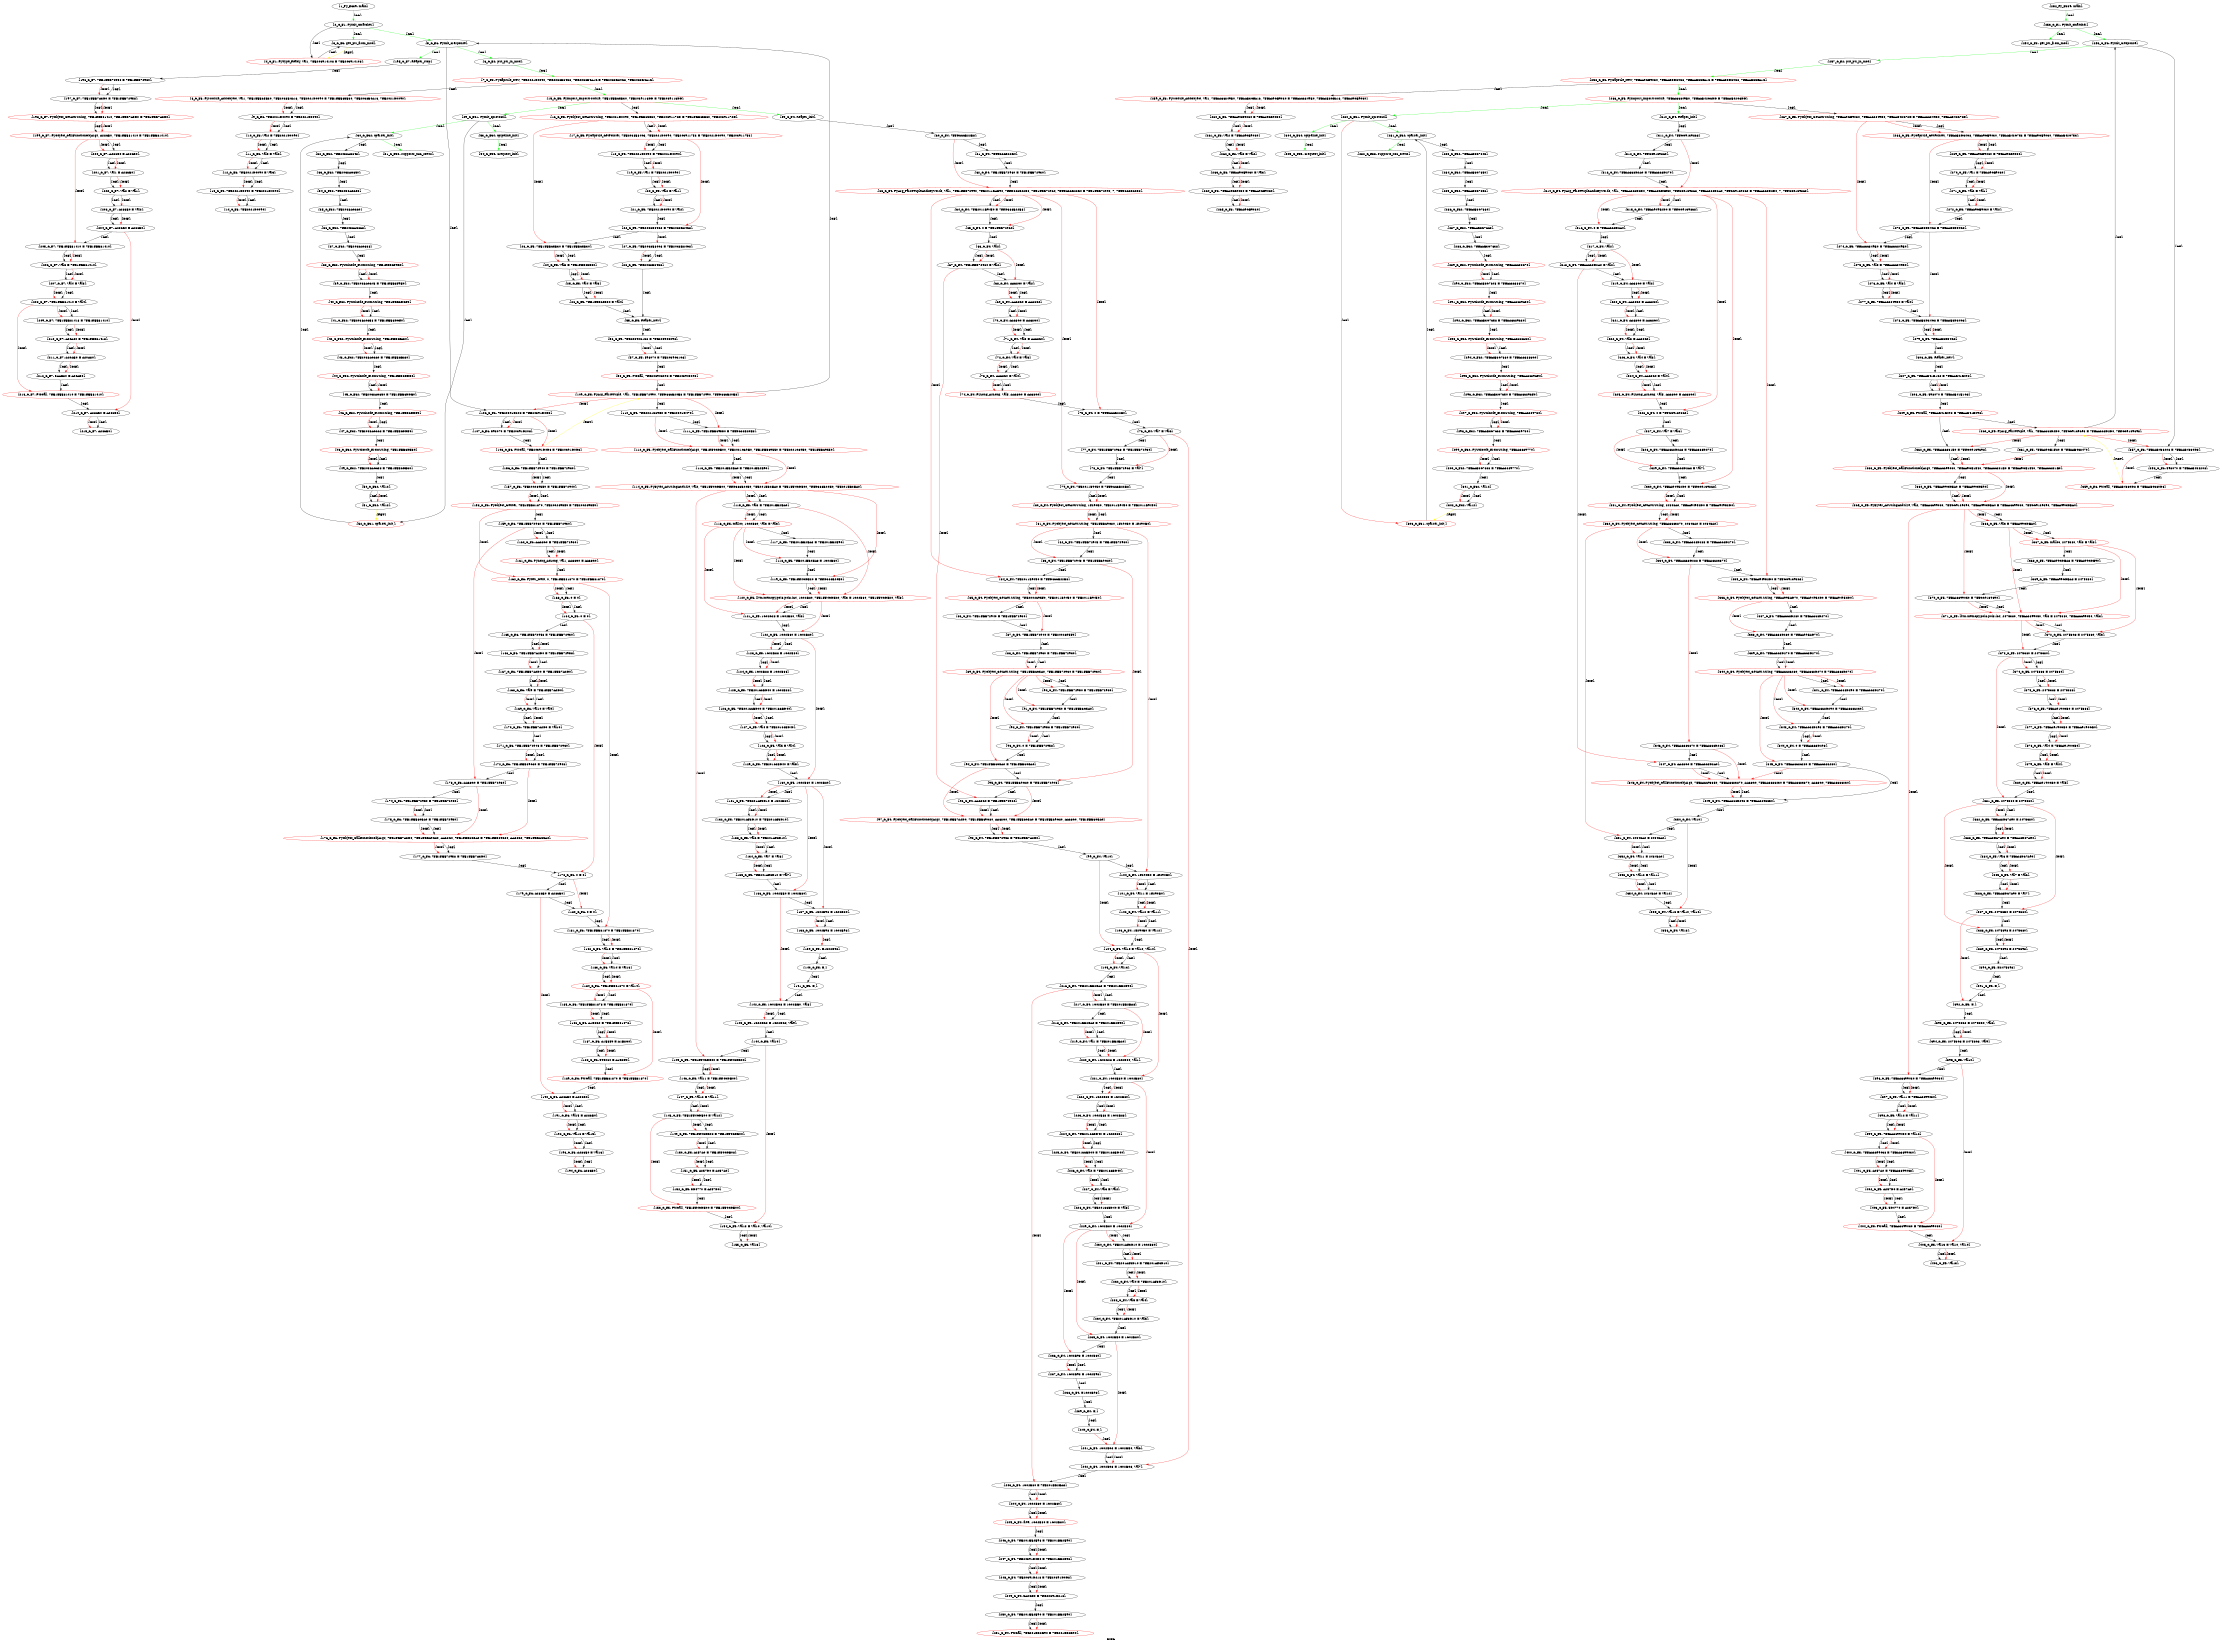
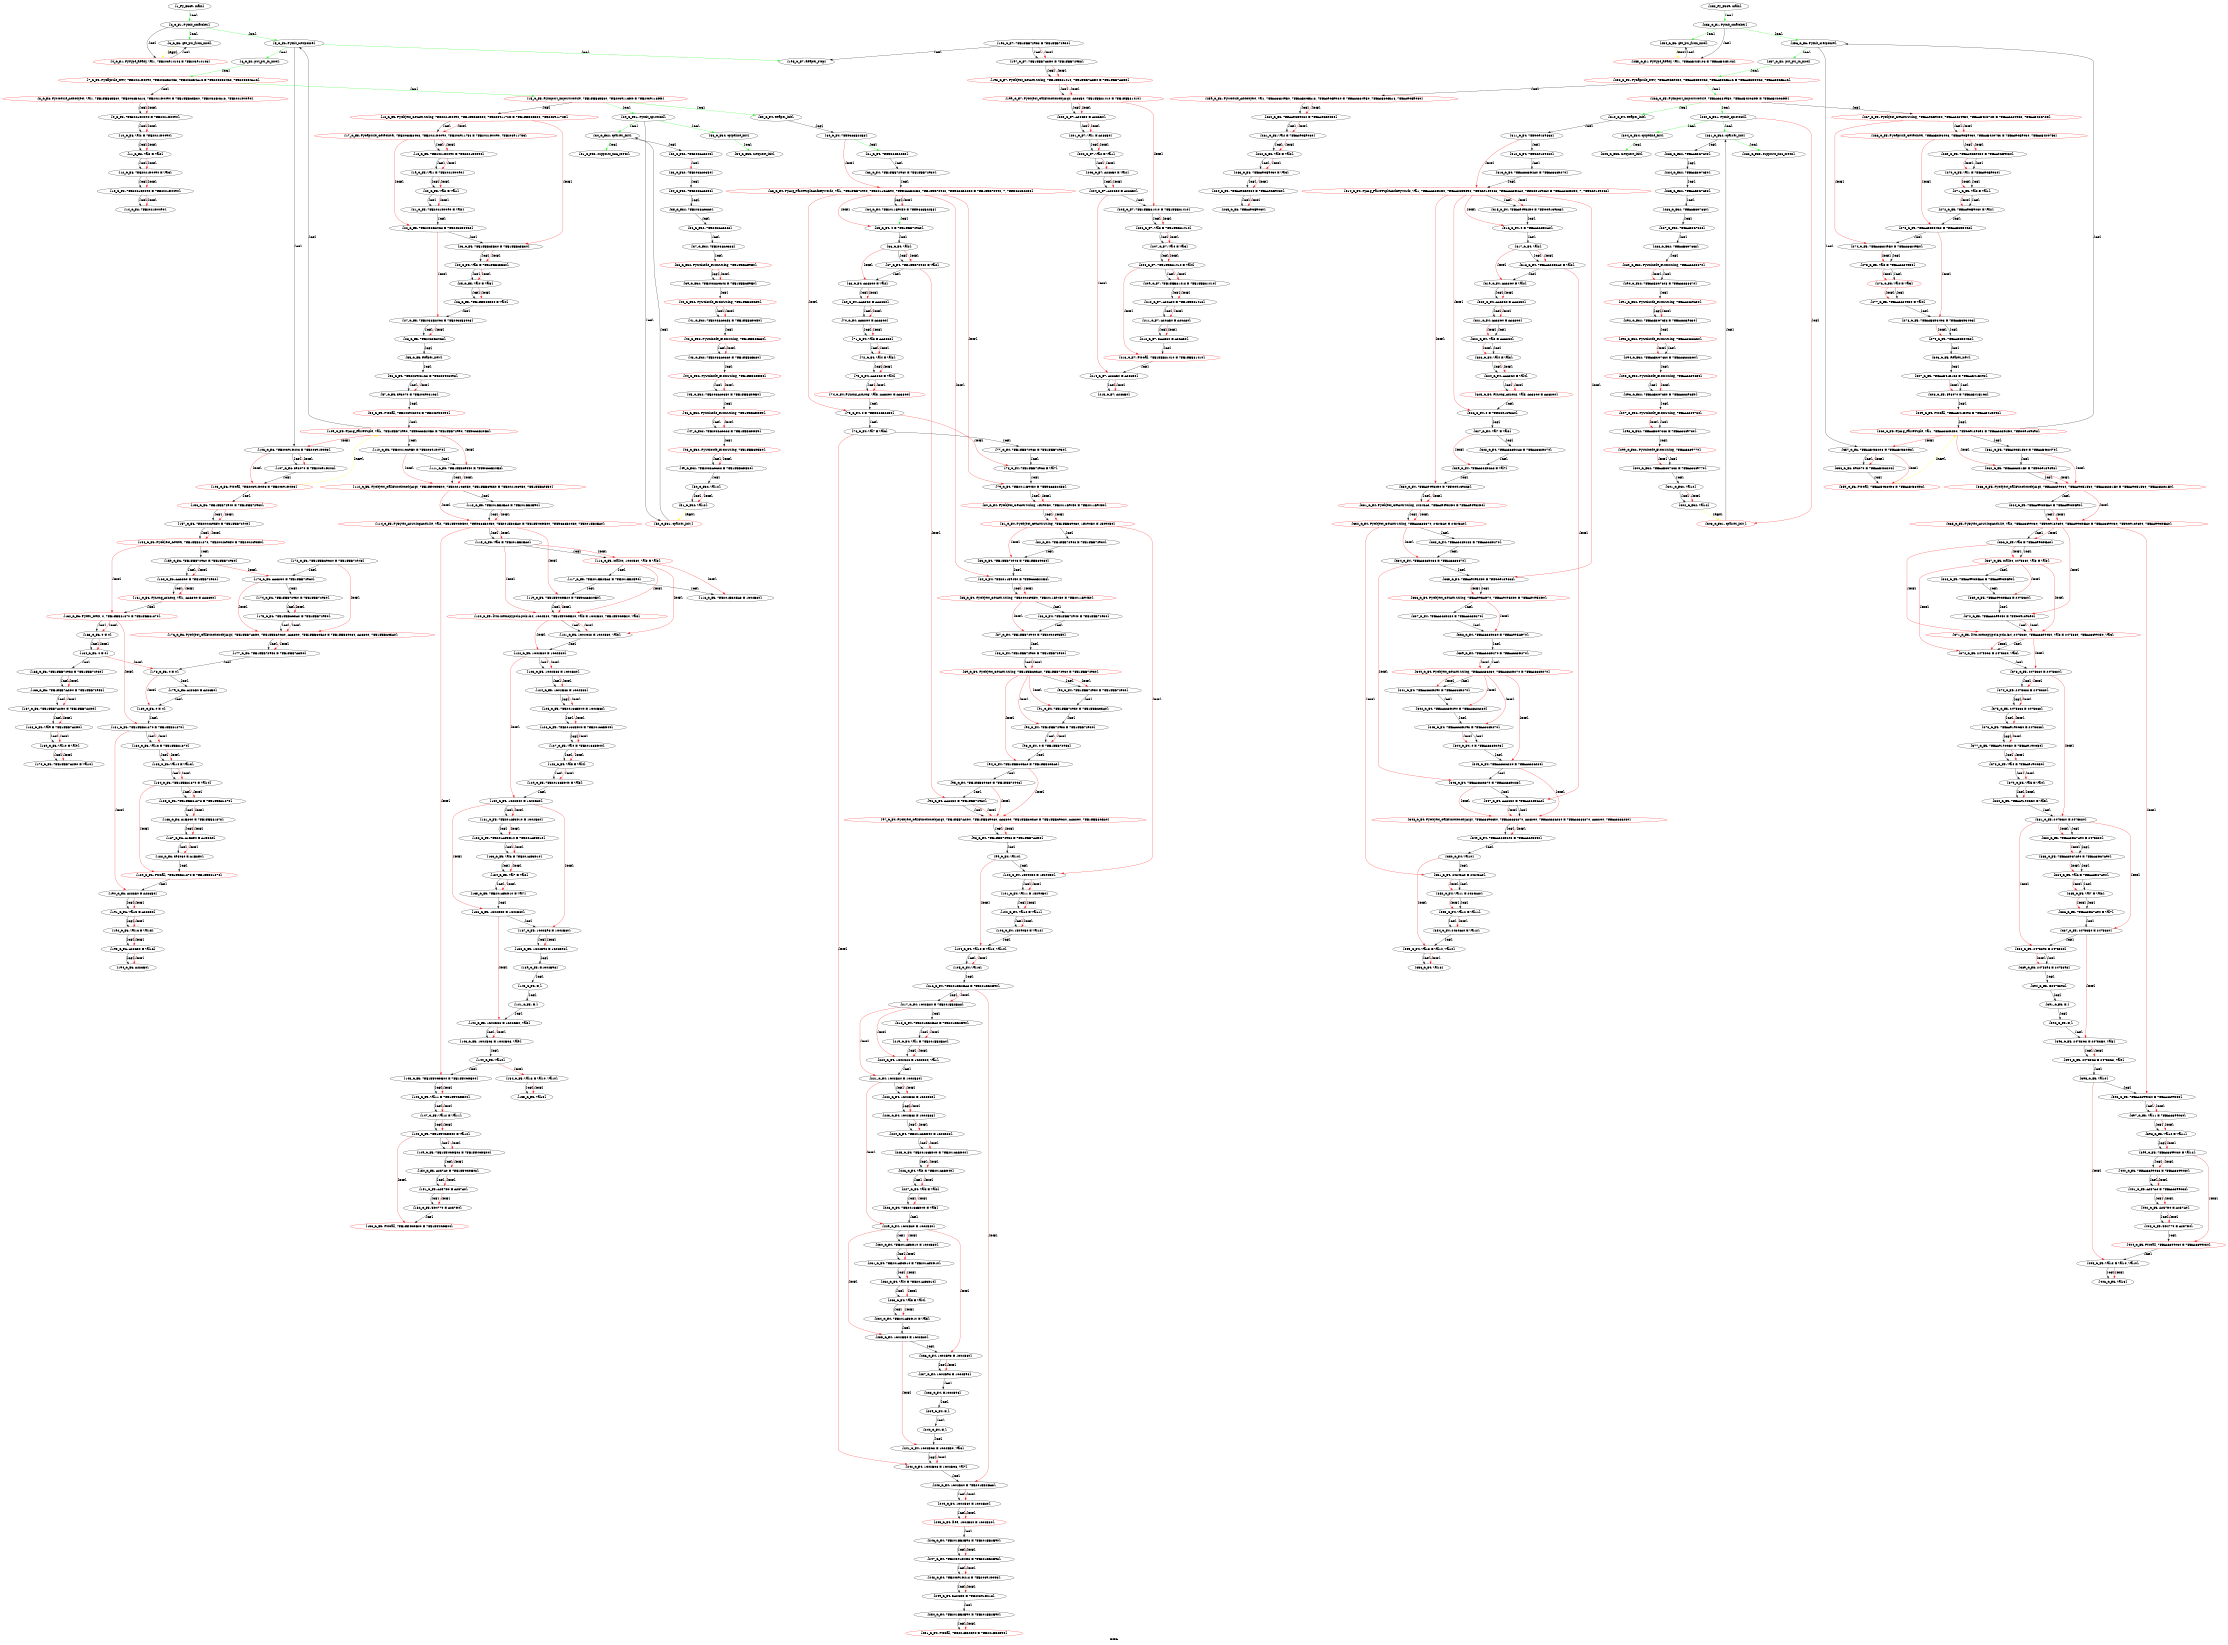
node "{255_C_F1: PyType_Ready, Val1, 7FFAAB42F108 = 7FFAAB42F108}": added
edge "{195_C_F7: Reaper_stop}" -> "{196_C_F7: 7FE1FEB72958 = 7FE1FEB72930}": reversed
edge "{60_C_F4: 7FFD666B22B8}" -> "{61_C_F4: 7FFD666B22B0}": color black -> green
edge "{32_C_F32: 7FE2038AC648}" -> "{33_C_F32: 7FE2038AC650}": color black -> red
edge "{64_C_F4: 7FE2011B9450 = 7FFD666B22B8}" -> "{65_C_F4: 0 = 7FE1FEB72960}": color black -> green
node "{276_C_F5: Val4 = Val3}": color black -> red
edge "{26_C_F5: 7FE1FEB65B30 = Val4}" -> "{55_C_F5: Reaper_new}": now "{26_C_F5: 7FE1FEB65B30 = Val4}" -> "{27_C_F5: 7FE2038B84C8 = 7FE2038B84C8}"
edge "{309_C_F5: PtsCall, 7FFAAB41E098 = 7FFAAB41E098}" -> "{362_C_F5: 7FFAA66831E0 = 7FFCC9139698}": now "{361_C_F5: 7FFAA9CE1F80 = 7FFAAB438470}" -> "{362_C_F5: 7FFAA66831E0 = 7FFCC9139698}"
edge "{76_C_F4: Val7 = Val6}" -> "{78_C_F4: 7FE1FEB72968 = Val7}": now "{75_C_F4: 0 = 7FFD666B22B0}" -> "{78_C_F4: 7FE1FEB72968 = Val7}"
node "{156_C_F6: 7FE1FEB72940 = 7FE1FEB72930}": color black -> red
edge "{118_C_F5: 7FE201EB2EA8 = 1C02B80}" -> "{119_C_F5: 7FE1FF4CDE20 = 7FFD666B20E0}": now "{117_C_F5: 7FE201EB2EA8 = 7FE201EB2E90}" -> "{119_C_F5: 7FE1FF4CDE20 = 7FFD666B20E0}"
edge "{367_C_F5: malloc, 2475380, Val3 = Val3}" -> "{369_C_F5: 7FFAA99CDEA8 = 2475380}": added, label "{DIF}"
edge "{83_C_F4: 7FE1FEB72948 = 7FE1FEB69C80}" -> "{95_C_F4: 7FE1FEB69C80 = 7FE1FEB72948}": removed, label "{DIF}"
node "{171_C_F6: 7FE1FEB72948 = 7FE1FEB72930}": removed
edge "{345_C_F4: 7FFAA6686230 = 7FFAA6686230}" -> "{349_C_F4: 7FFAA668D298 = 7FFAA6693350}": now "{345_C_F4: 7FFAA6686230 = 7FFAA6686230}" -> "{346_C_F4: 7FFAA6683870 = 7FFAA668D288}"
edge "{138_C_F5: 1C02B98 = 1C02B98}" -> "{139_C_F5: =1C02B98}": color red -> black
edge "{387_C_F5: 24753B0 = 2475380}" -> "{392_C_F5: =,}": now "{387_C_F5: 24753B0 = 2475380}" -> "{393_C_F5: 24753C8 = 24753B0, Val8}"
node "{184_C_F6: 7FE1FEB81870 = Val14}": color red -> black
edge "{179_C_F6: A286B0 = A286B0}" -> "{190_C_F6: A286B0 = A286B0}": now "{181_C_F6: 7FE1FEB81870 = 7FE1FEB81870}" -> "{190_C_F6: A286B0 = A286B0}"
edge "{104_C_F4: Val13 = Val10, Val10}" -> "{221_C_F4: 1C02B80 = 1C02B80}": now "{217_C_F4: 1C02B80 = 7FE201EB2EA8}" -> "{221_C_F4: 1C02B80 = 1C02B80}"
edge "{153_C_F5: PtsCall, 7FE1FF4CDE00 = 7FE1FF4CDE00}" -> "{154_C_F5: Val13 = Val10, Val10}": removed, label "{CF}"
edge "{240_C_F4: =,}" -> "{241_C_F4: 1C02BC8 = 1C02BB0, Val6}": color red -> black
